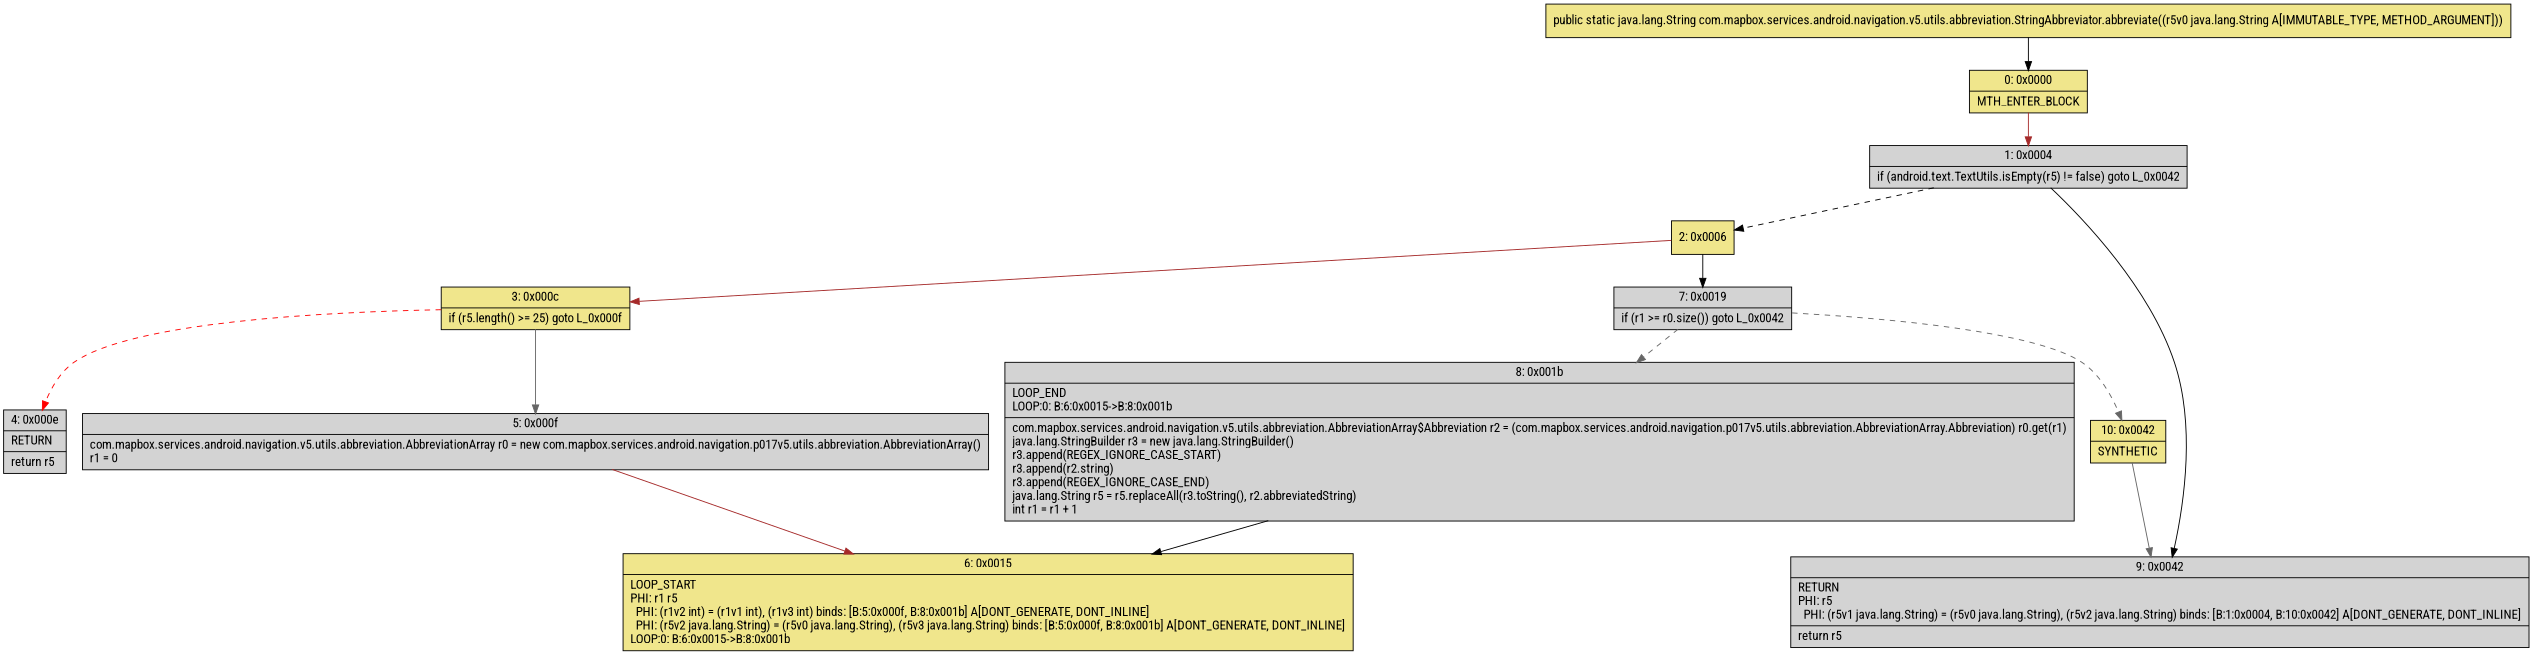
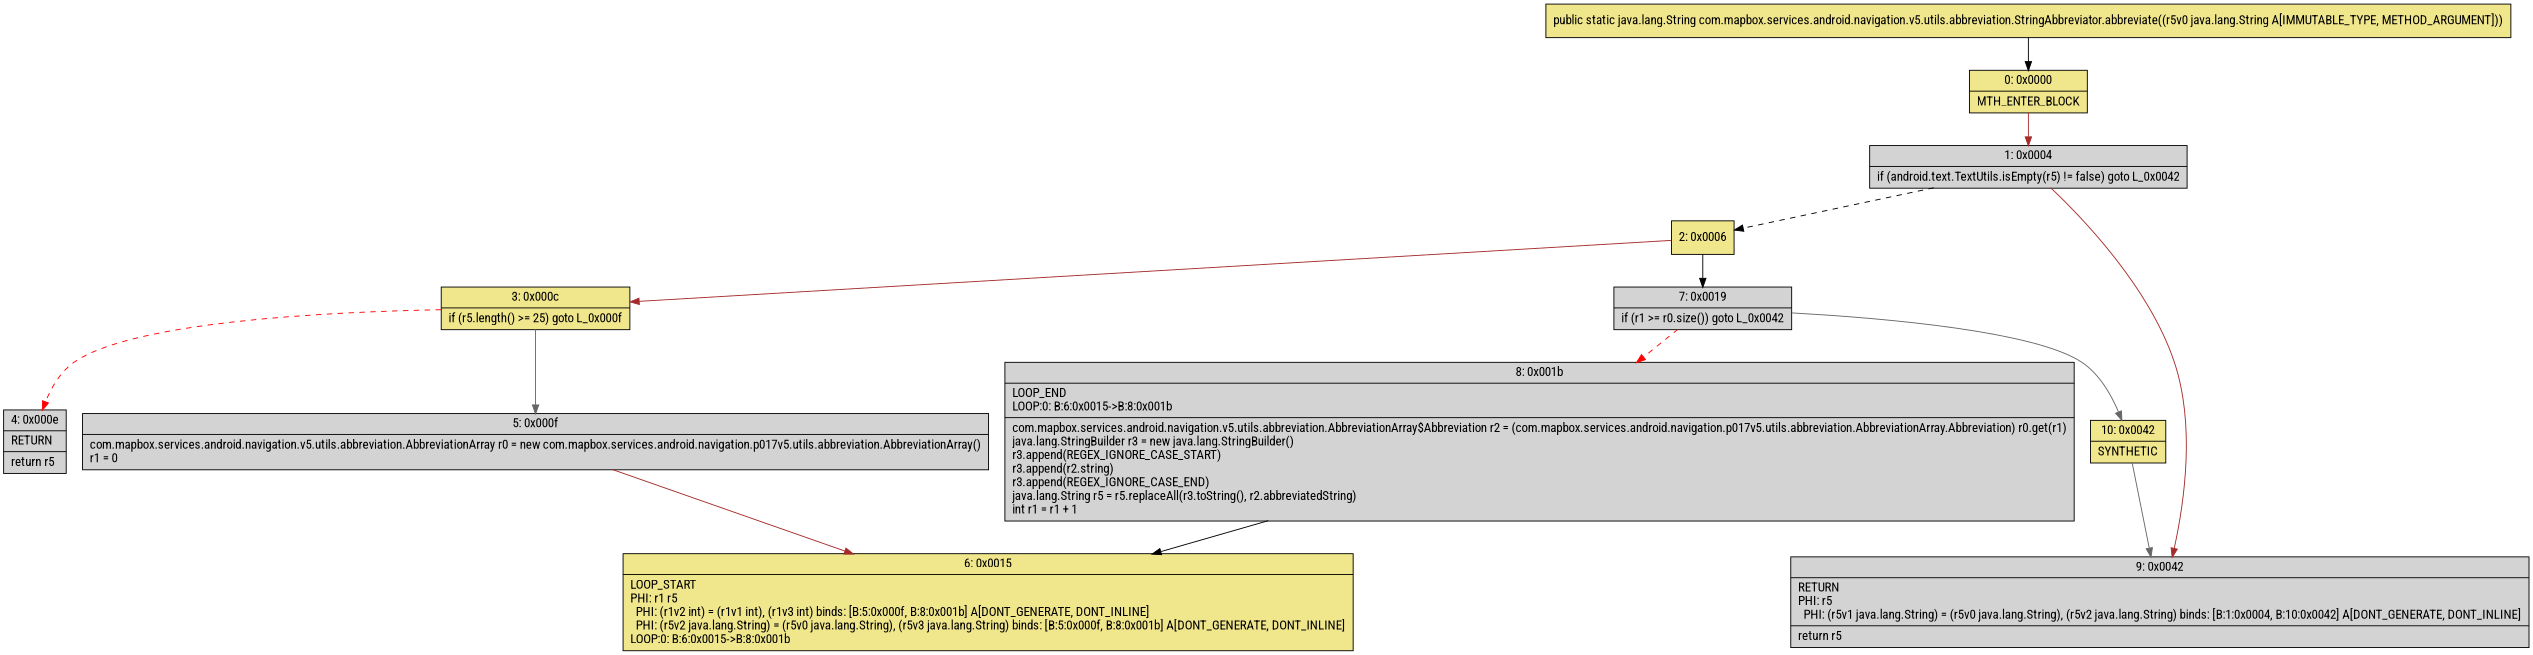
edge "7: 0x0019" -> "10: 0x0042": style dashed -> solid
edge "7: 0x0019" -> "8: 0x001b": color gray40 -> red
edge "1: 0x0004" -> "9: 0x0042": color black -> brown
